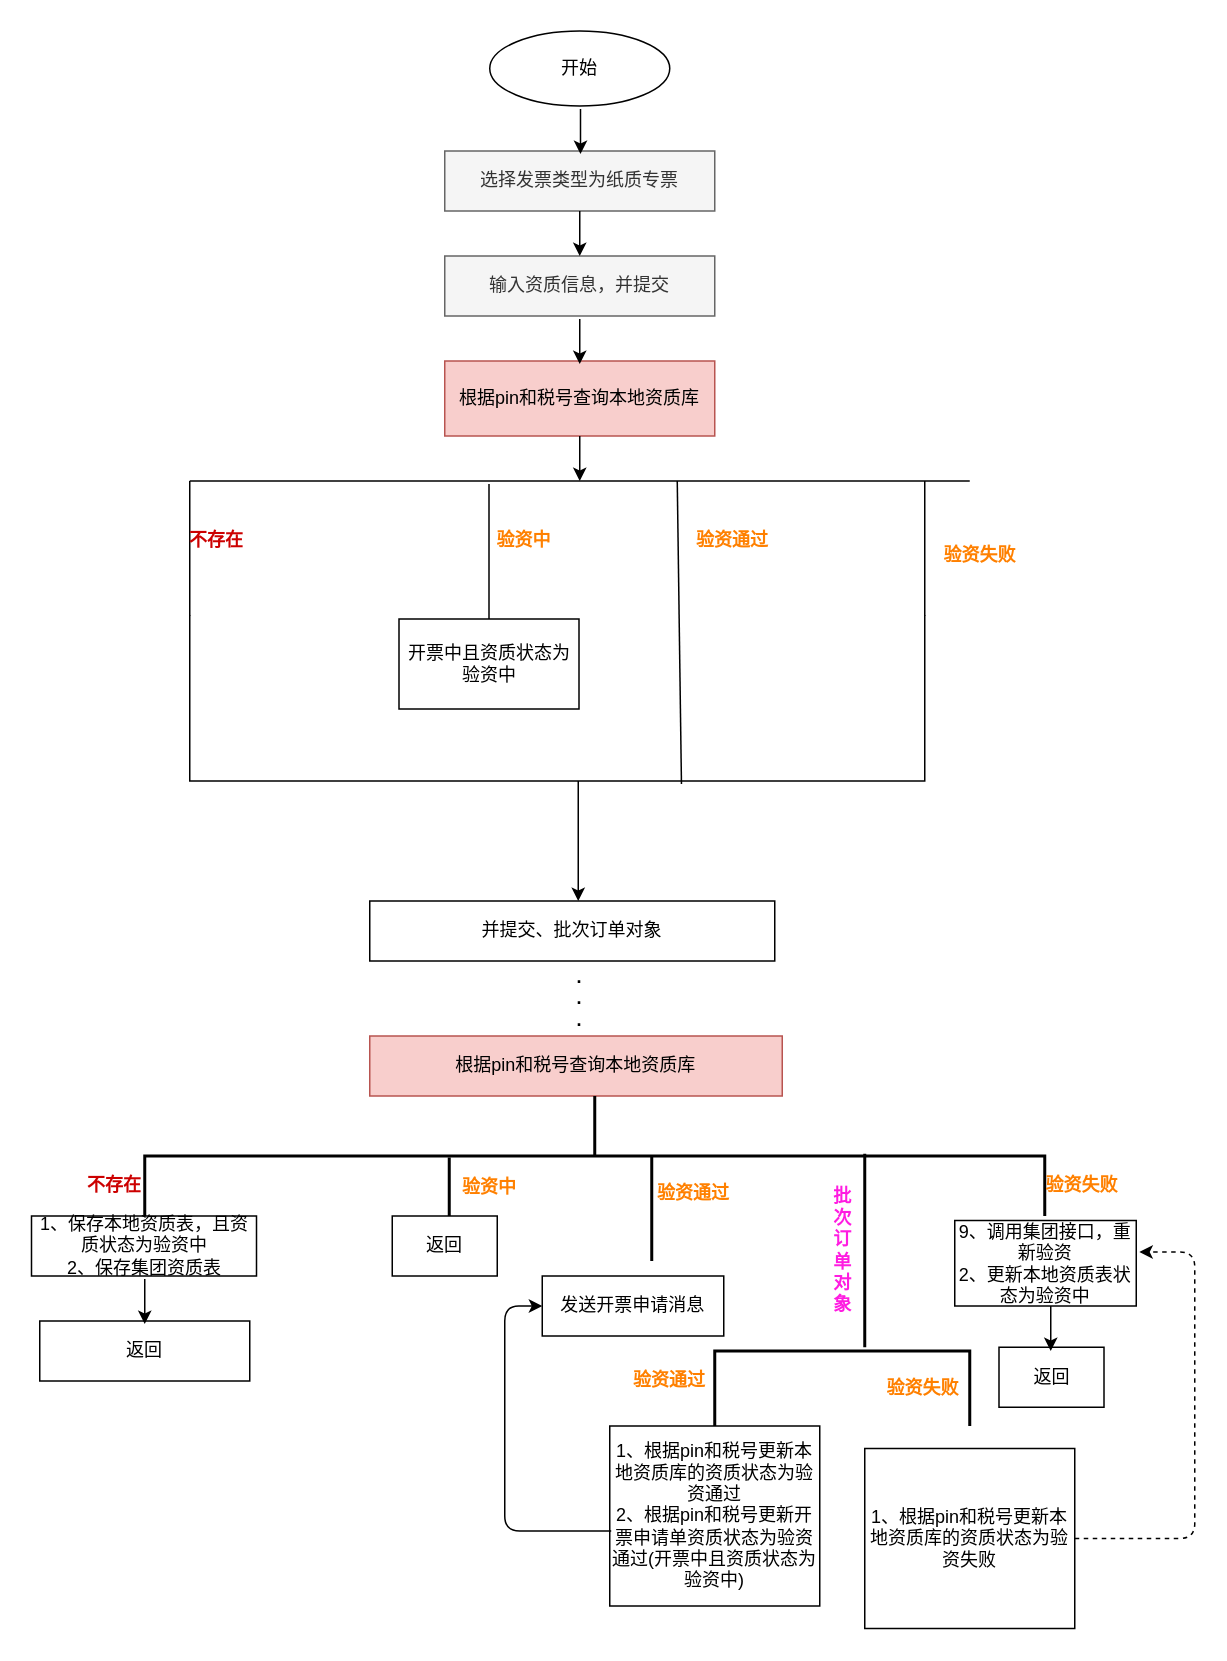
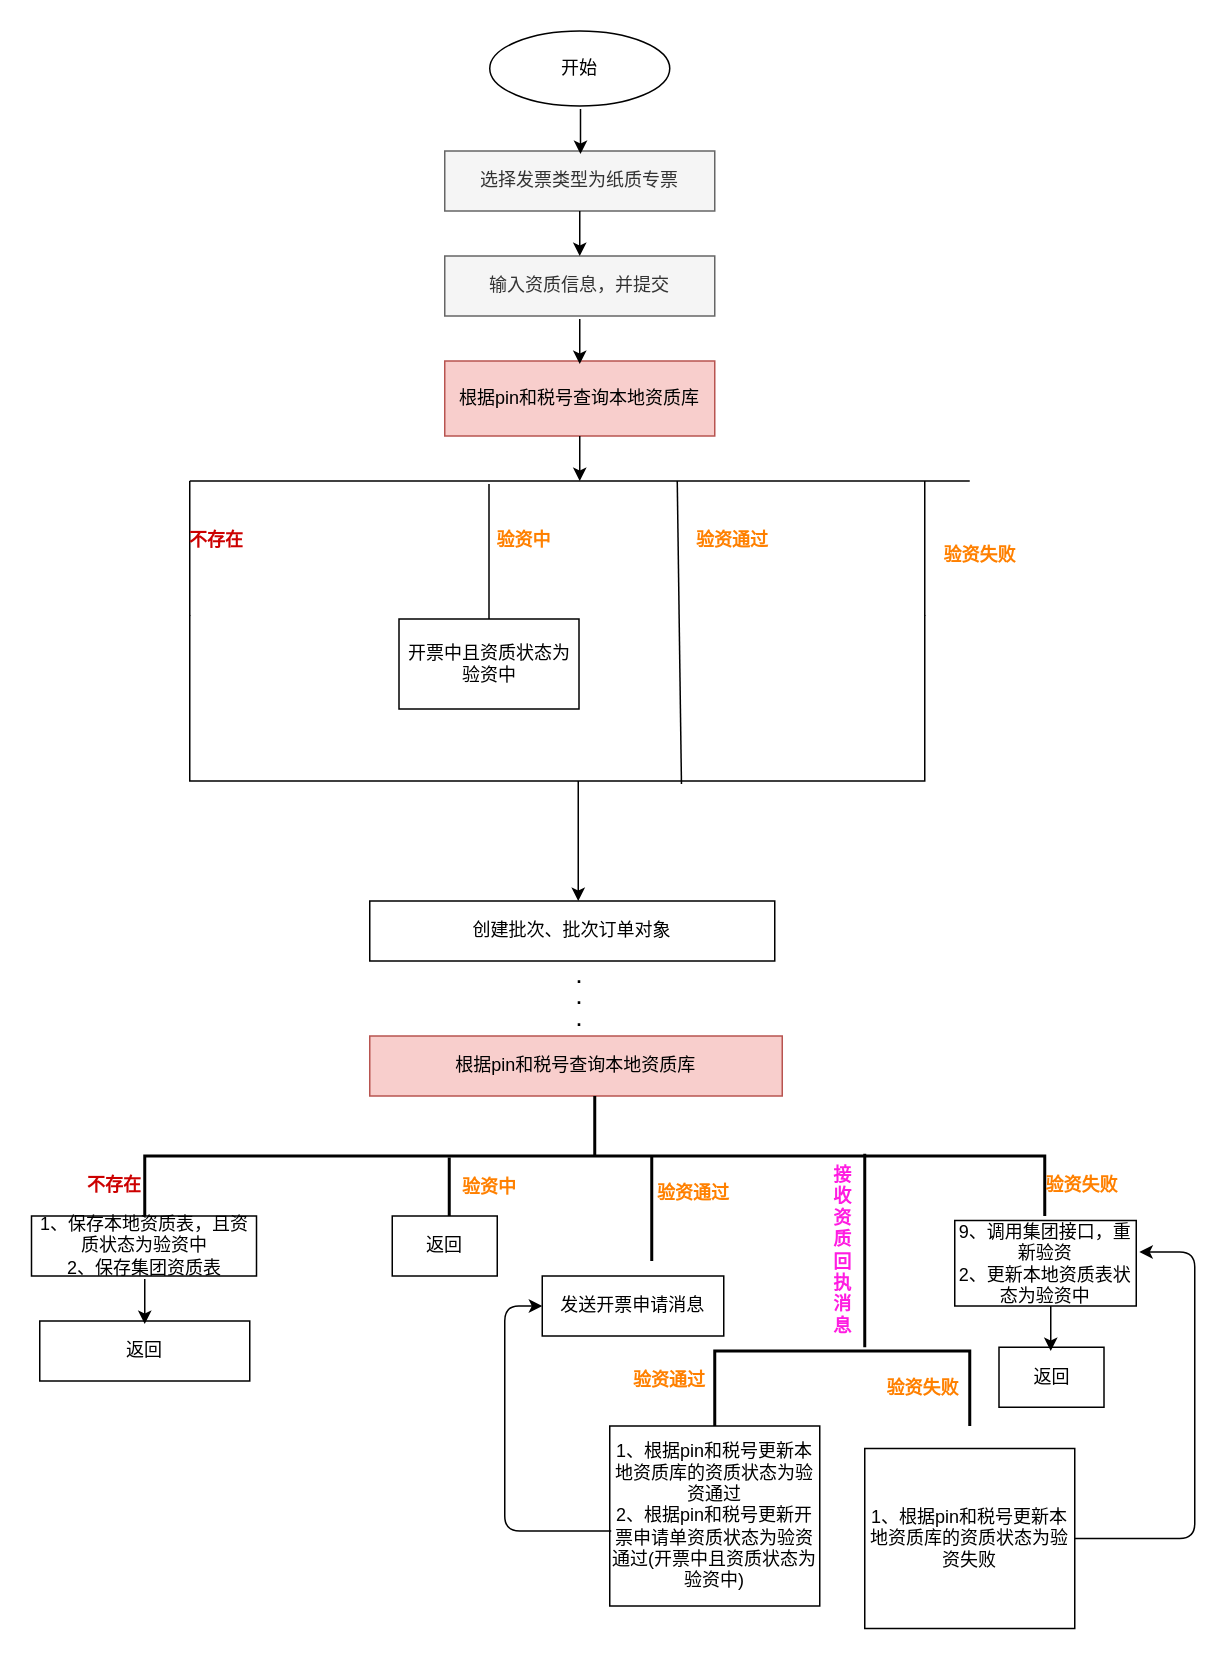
node "并提交、批次订单对象": label "并提交、批次订单对象" -> "创建批次、批次订单对象"
node "批次订单对象": label "批次订单对象" -> "接收资质回执消息"
edge "1、根据pin和税号更新本地资质库的资质状态为验资失败" -> "9、调用集团接口，重新验资 2、更新本地资质表状态为验资中": style dashed -> solid
